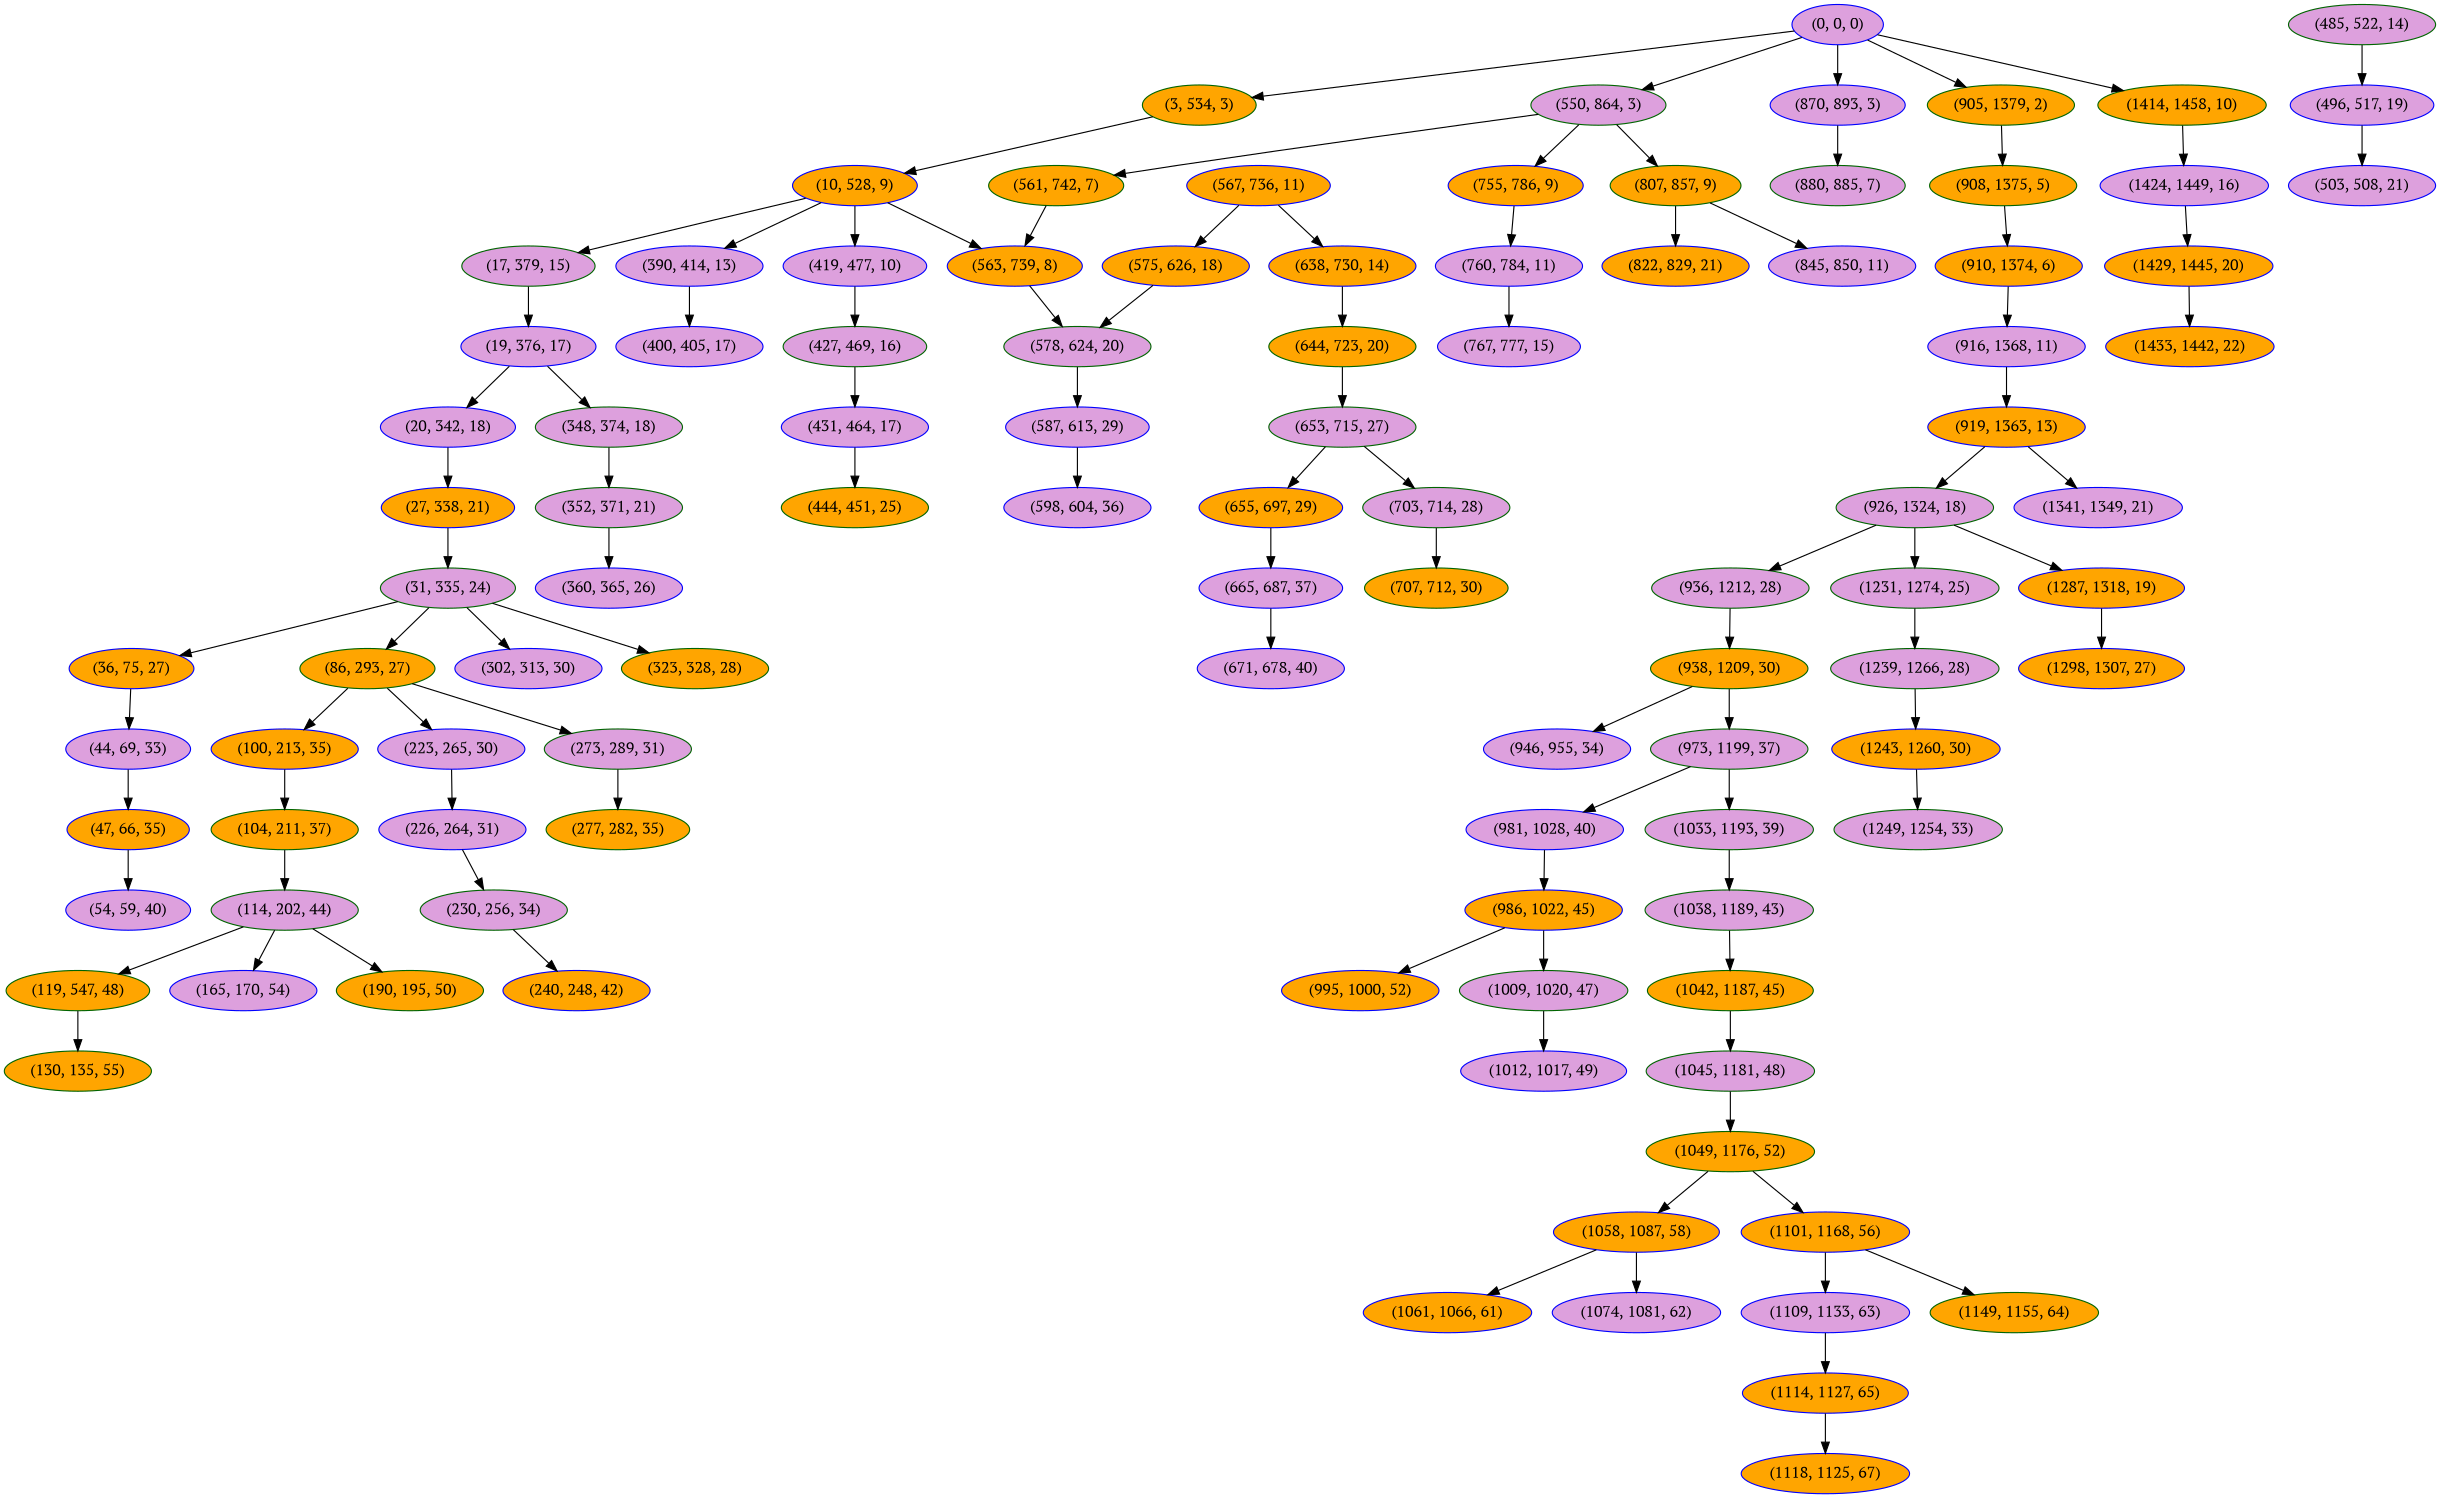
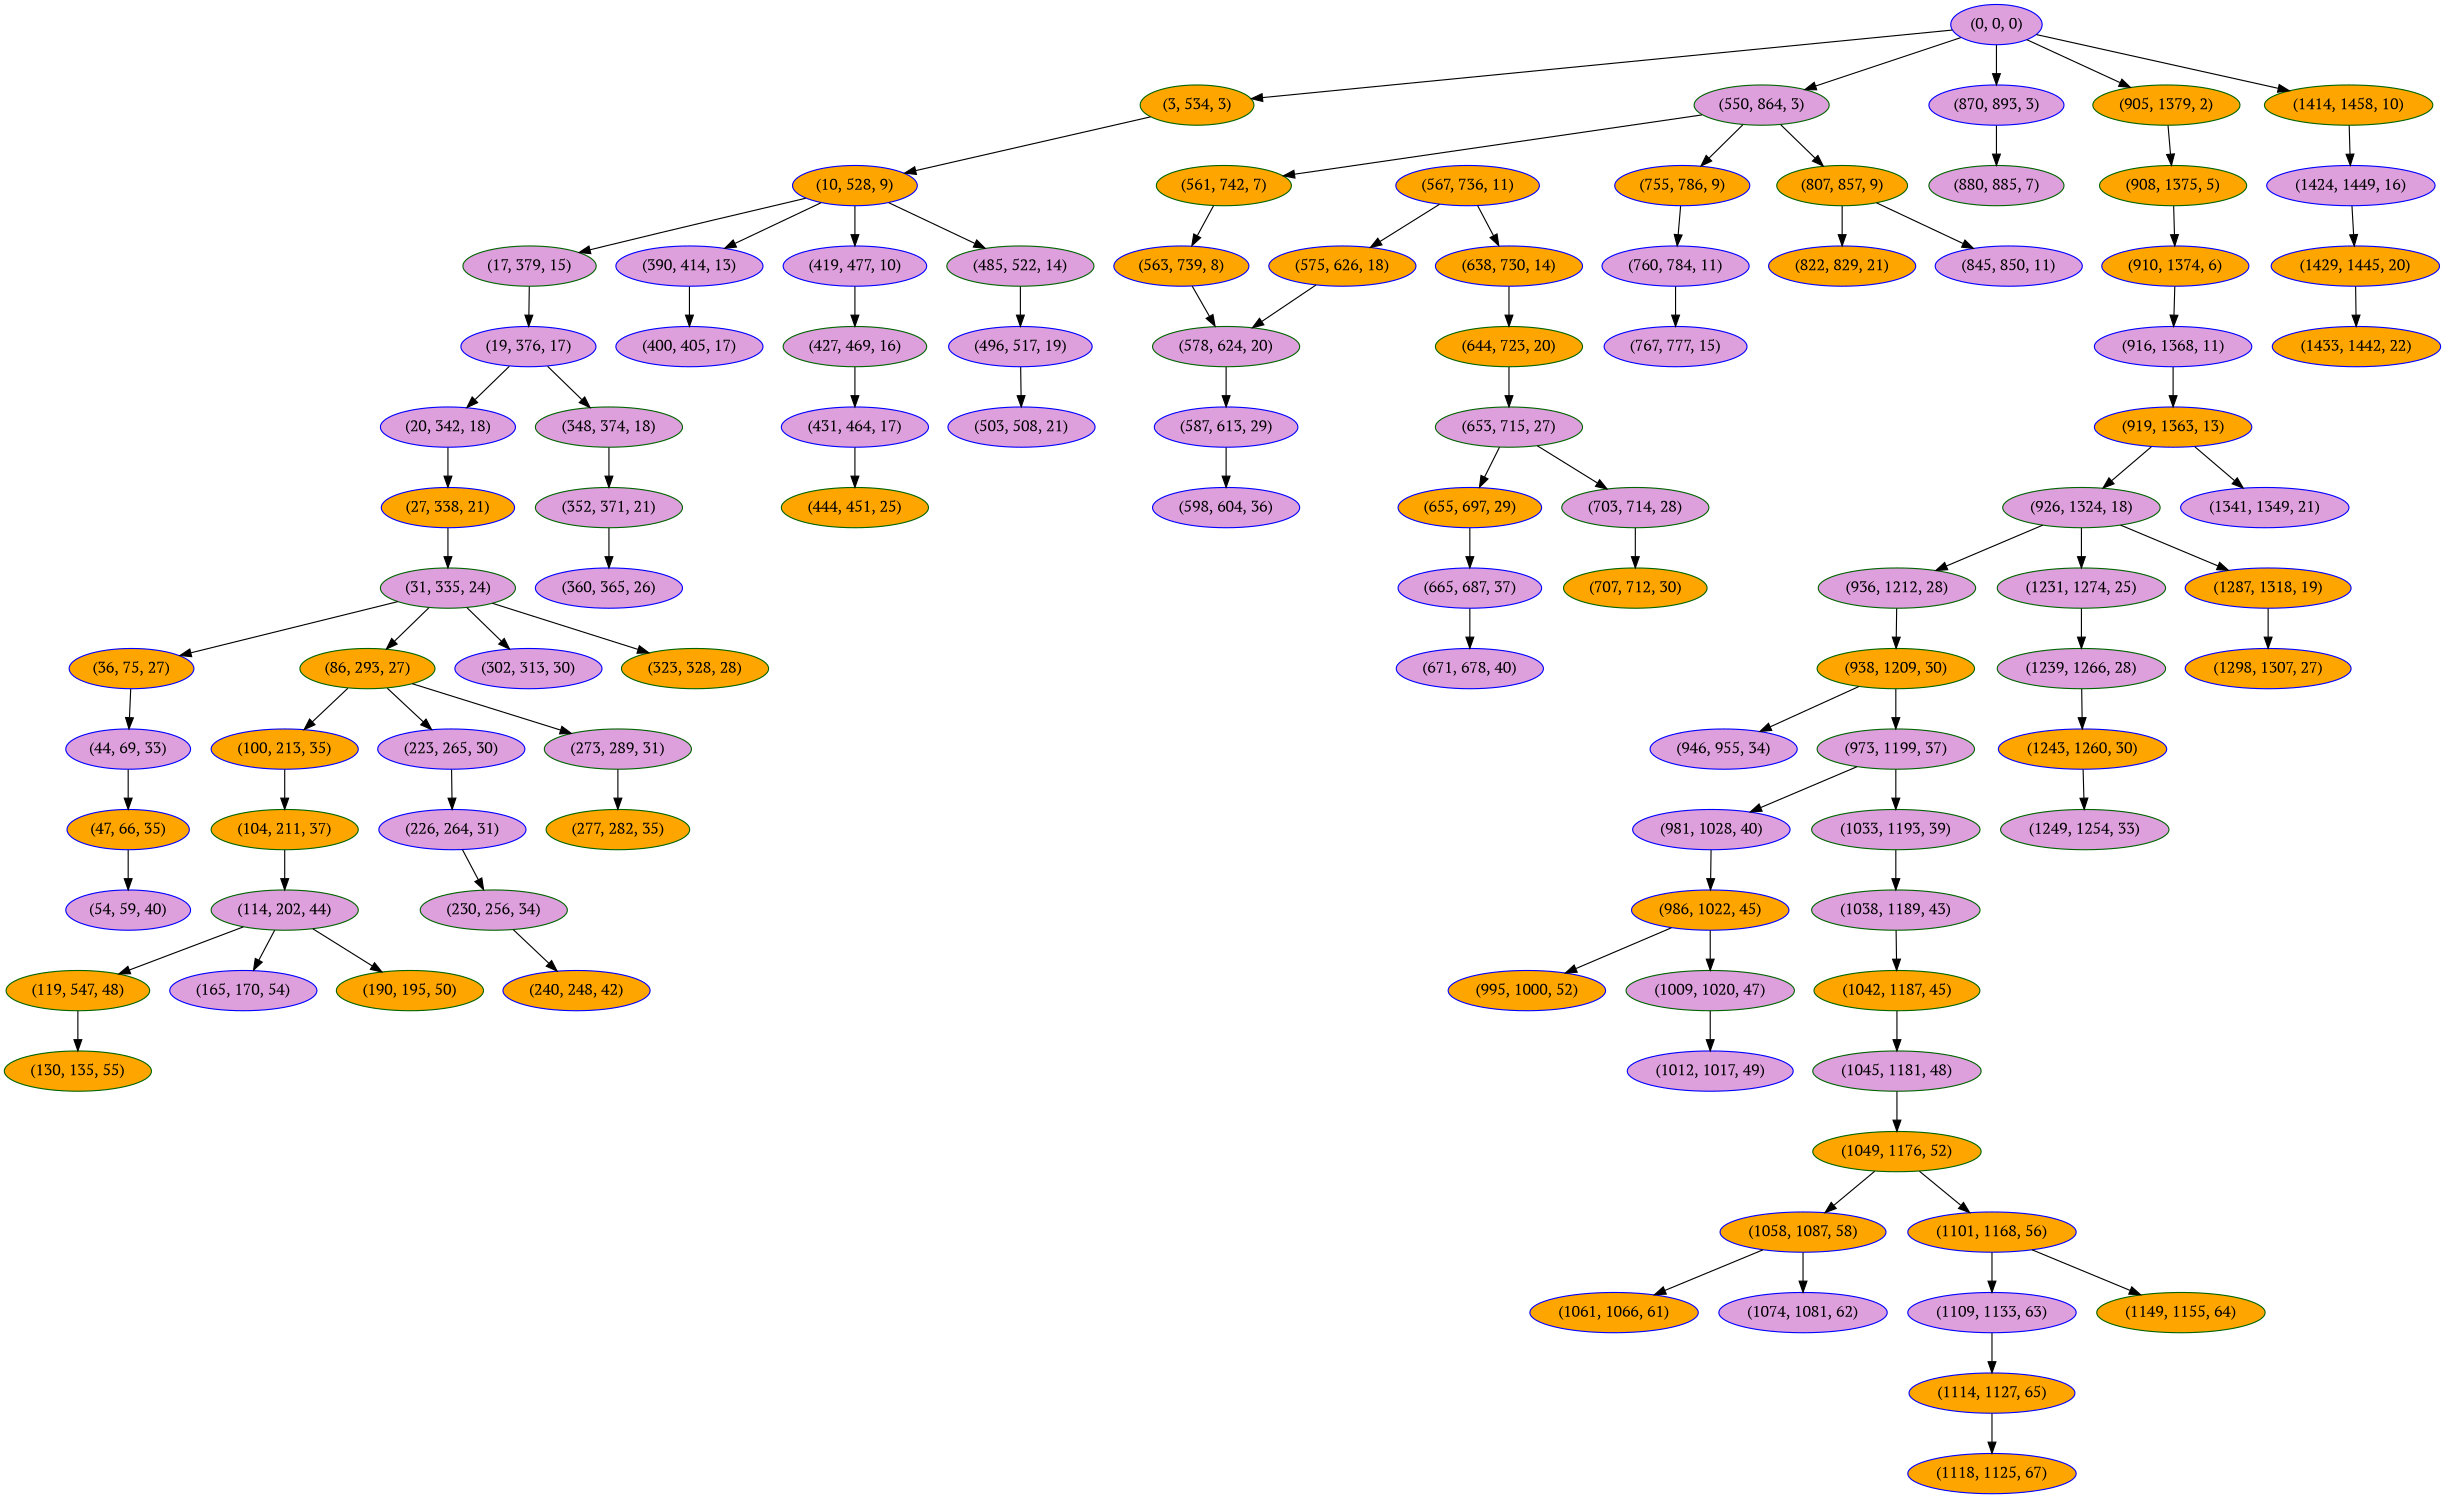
edge "(10, 528, 9)" -> "(563, 739, 8)": now "(10, 528, 9)" -> "(485, 522, 14)"
